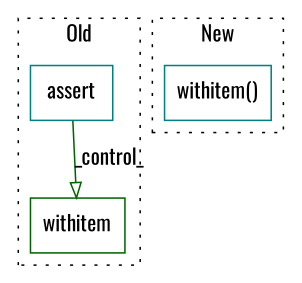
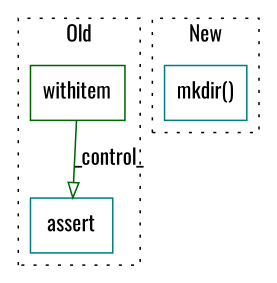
node "withitem()": label "withitem()" -> "mkdir()"
edge "assert" -> "withitem": reversed
